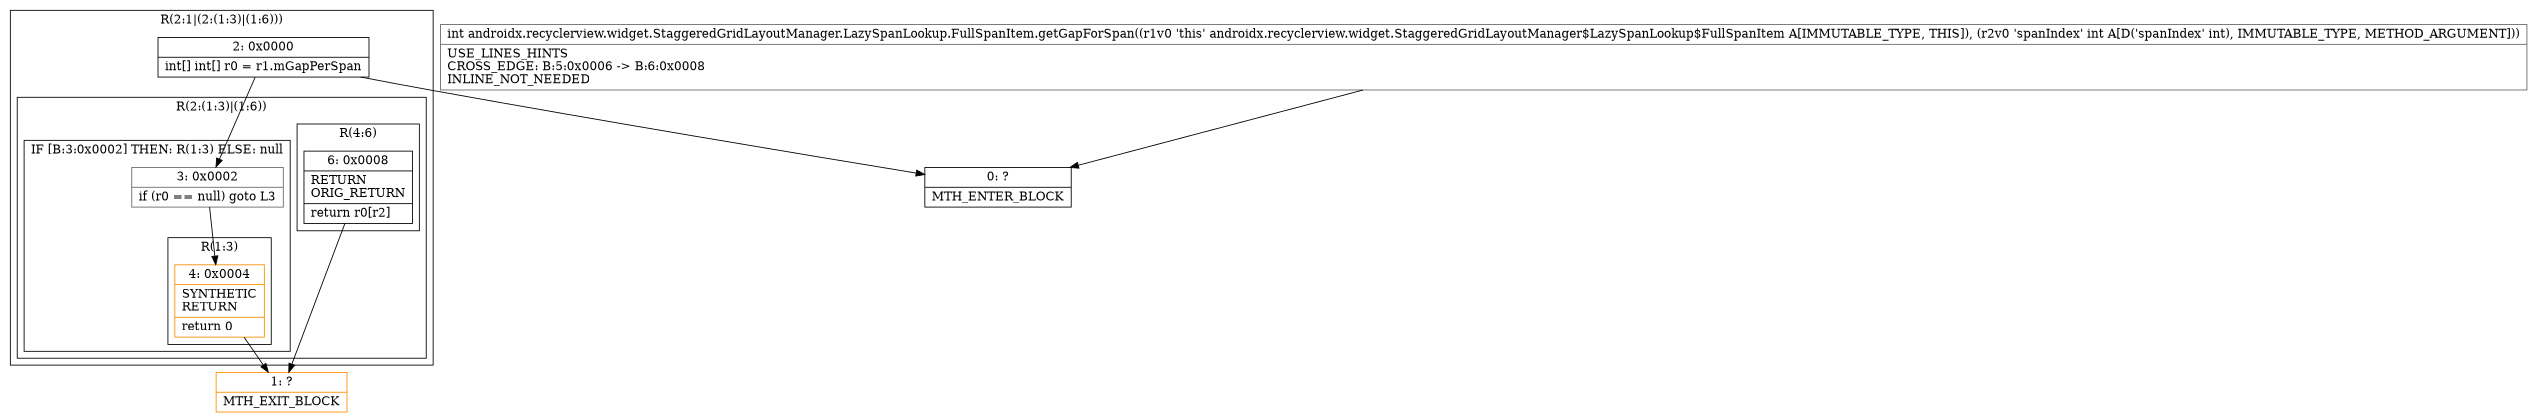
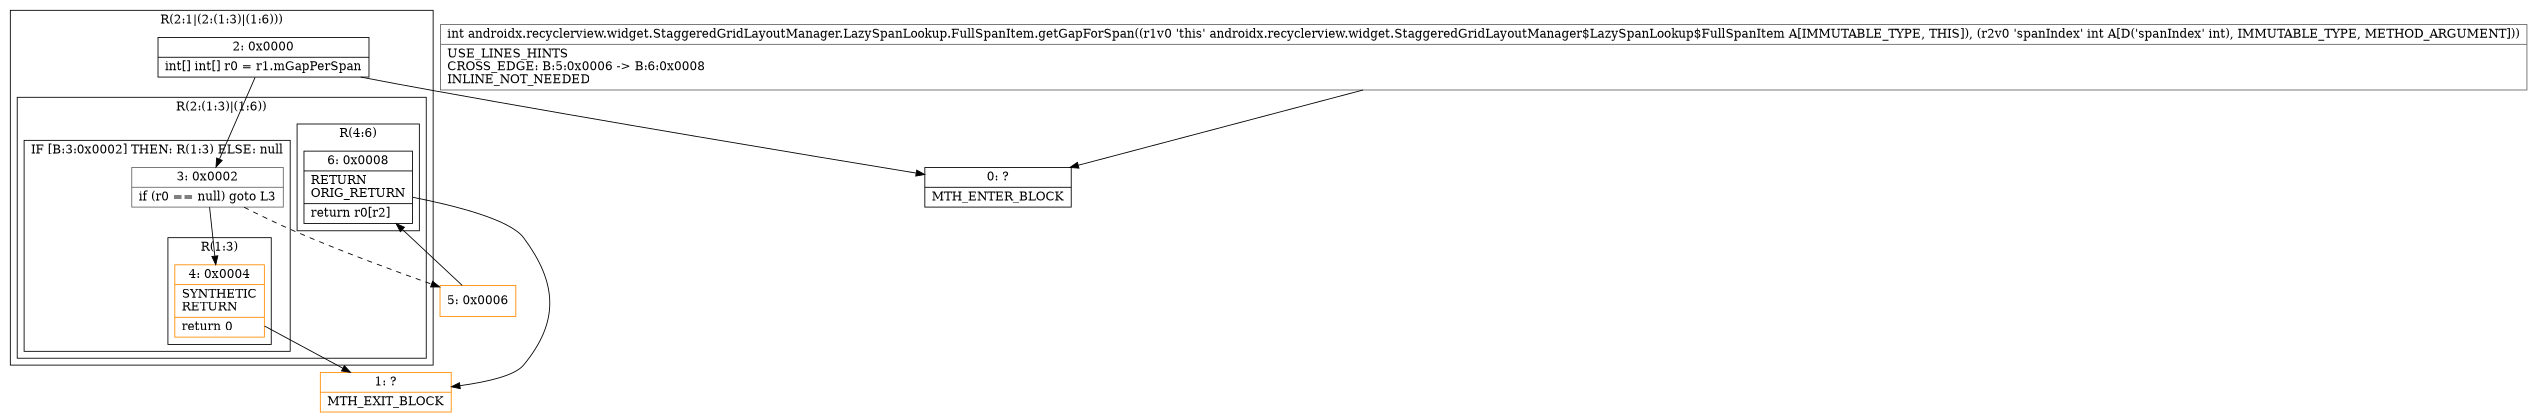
node "5: 0x0006": added
